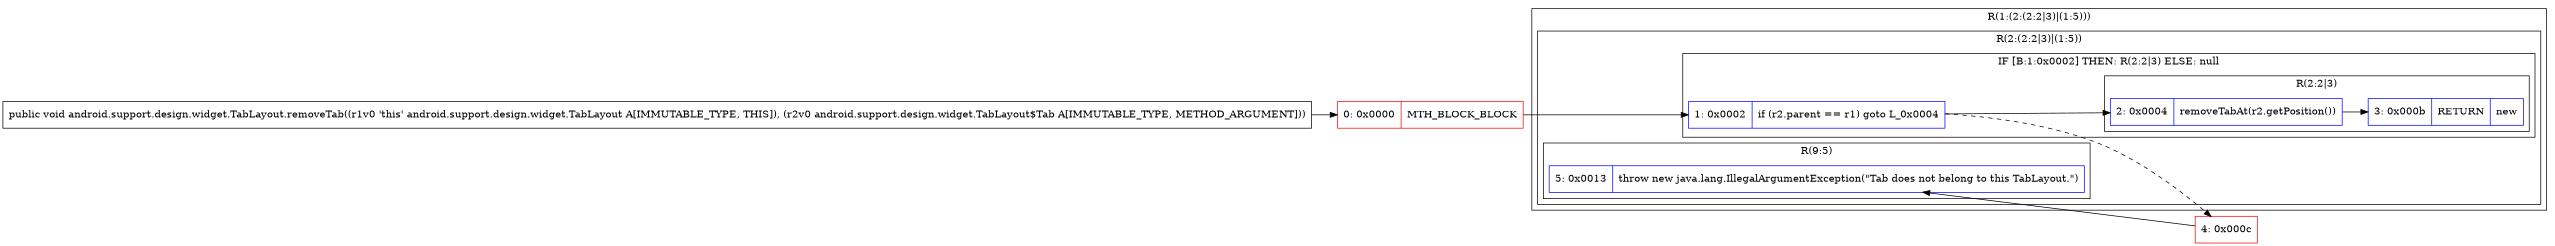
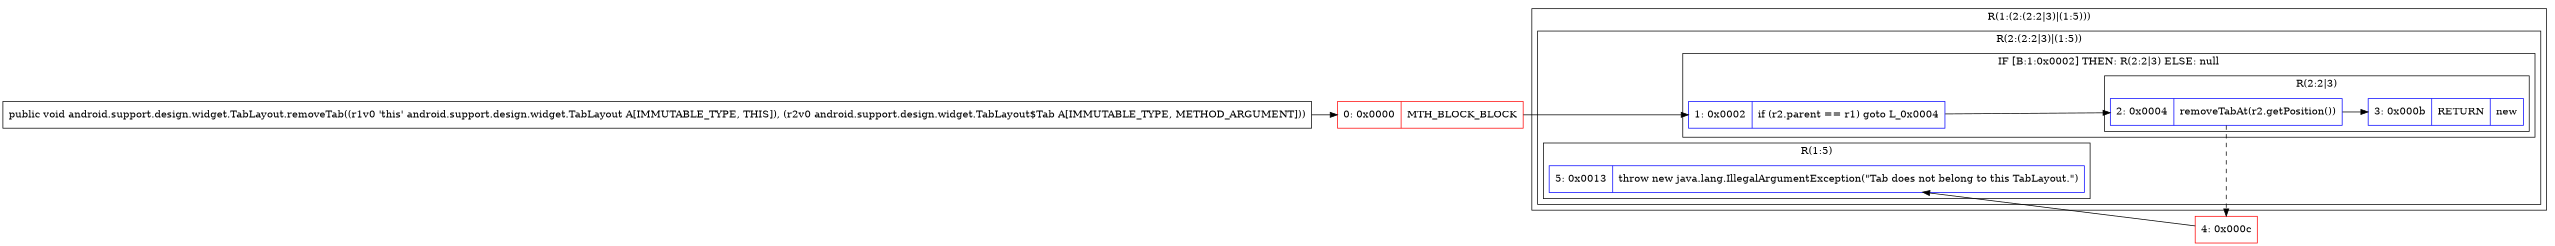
edge "1: 0x0002" -> "4: 0x000c": now "2: 0x0004" -> "4: 0x000c"
cluster "R(9:5)": label "R(9:5)" -> "R(1:5)"
